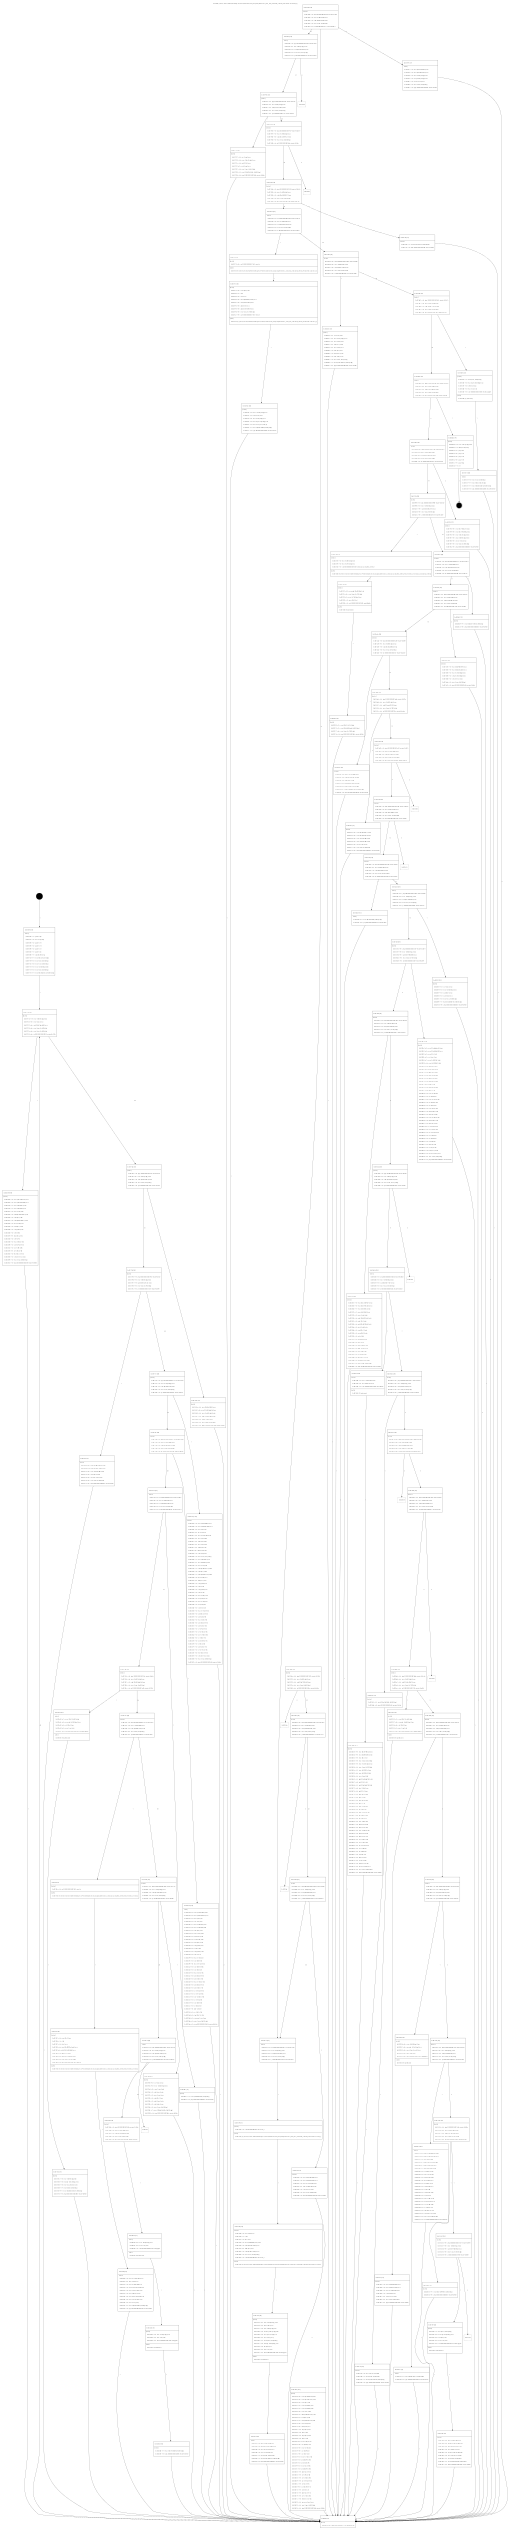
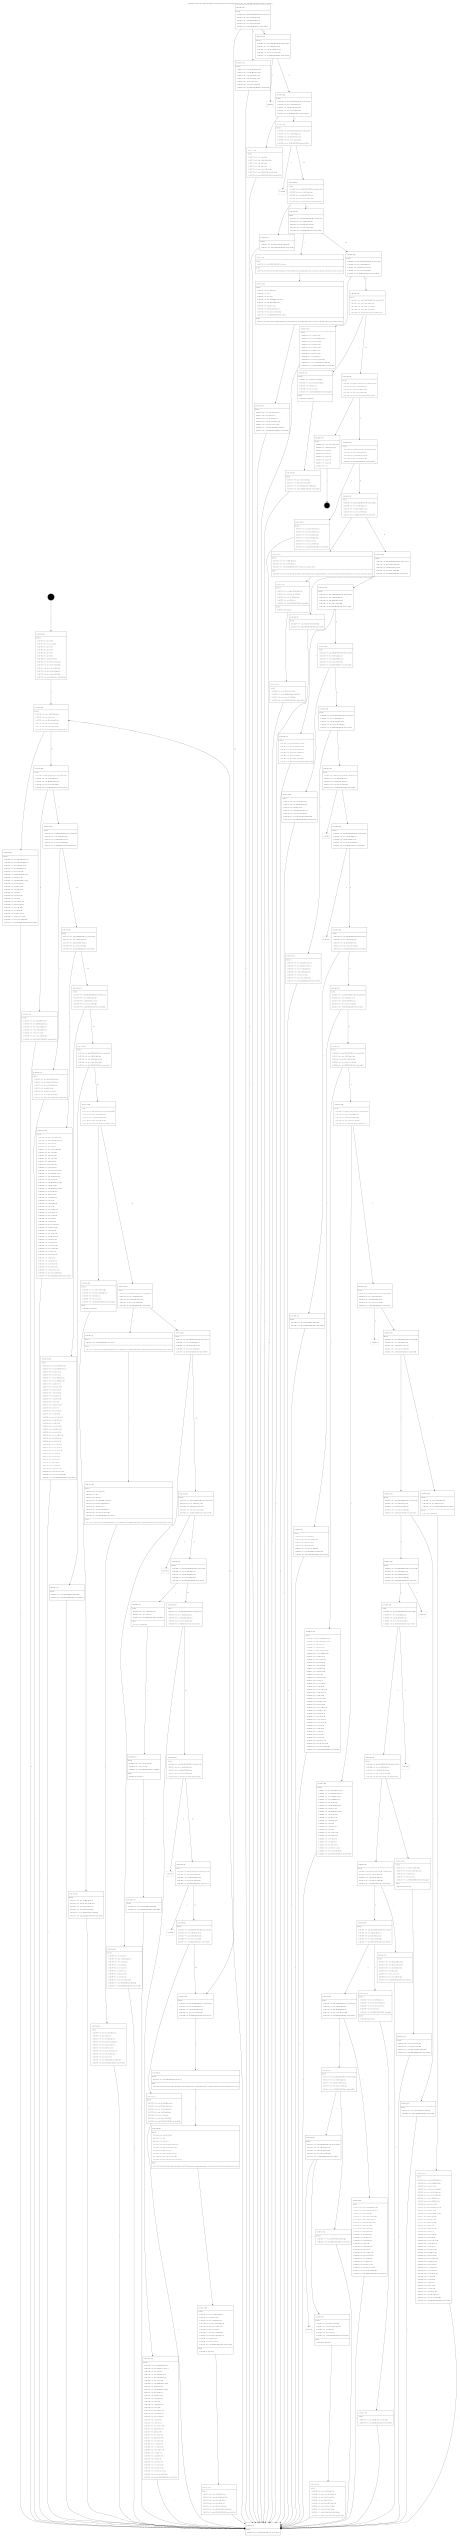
node "0x401852 [28]": added
